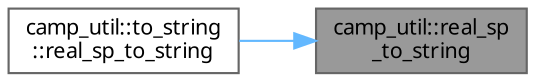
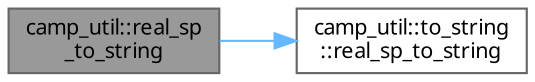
edge "camp_util::to_string ::real_sp_to_string" -> "camp_util::real_sp _to_string": reversed
